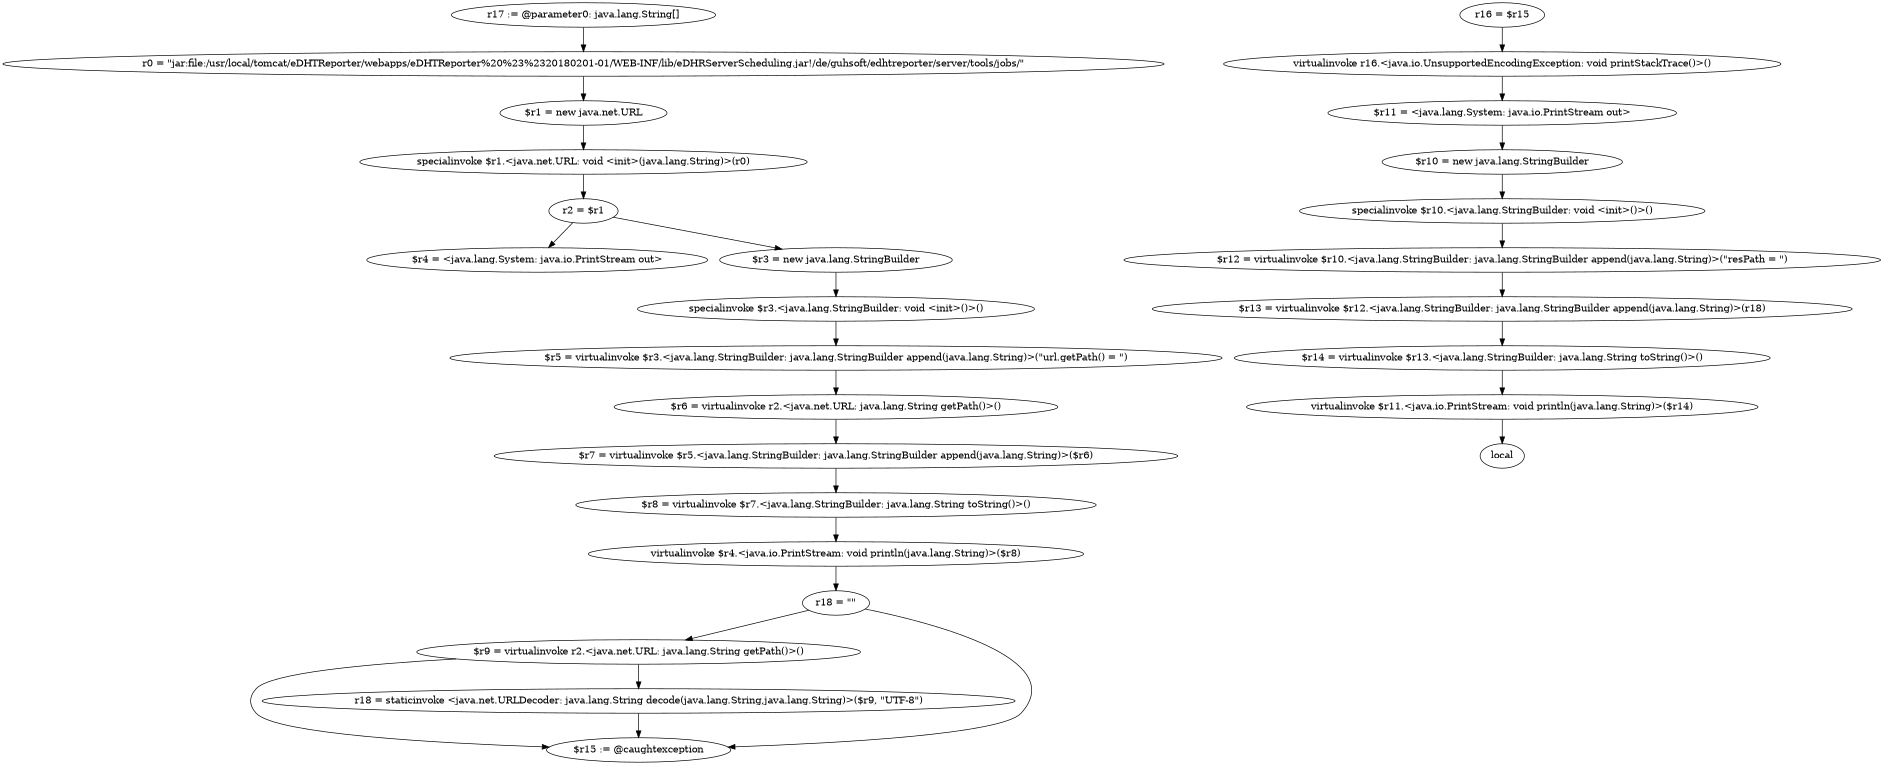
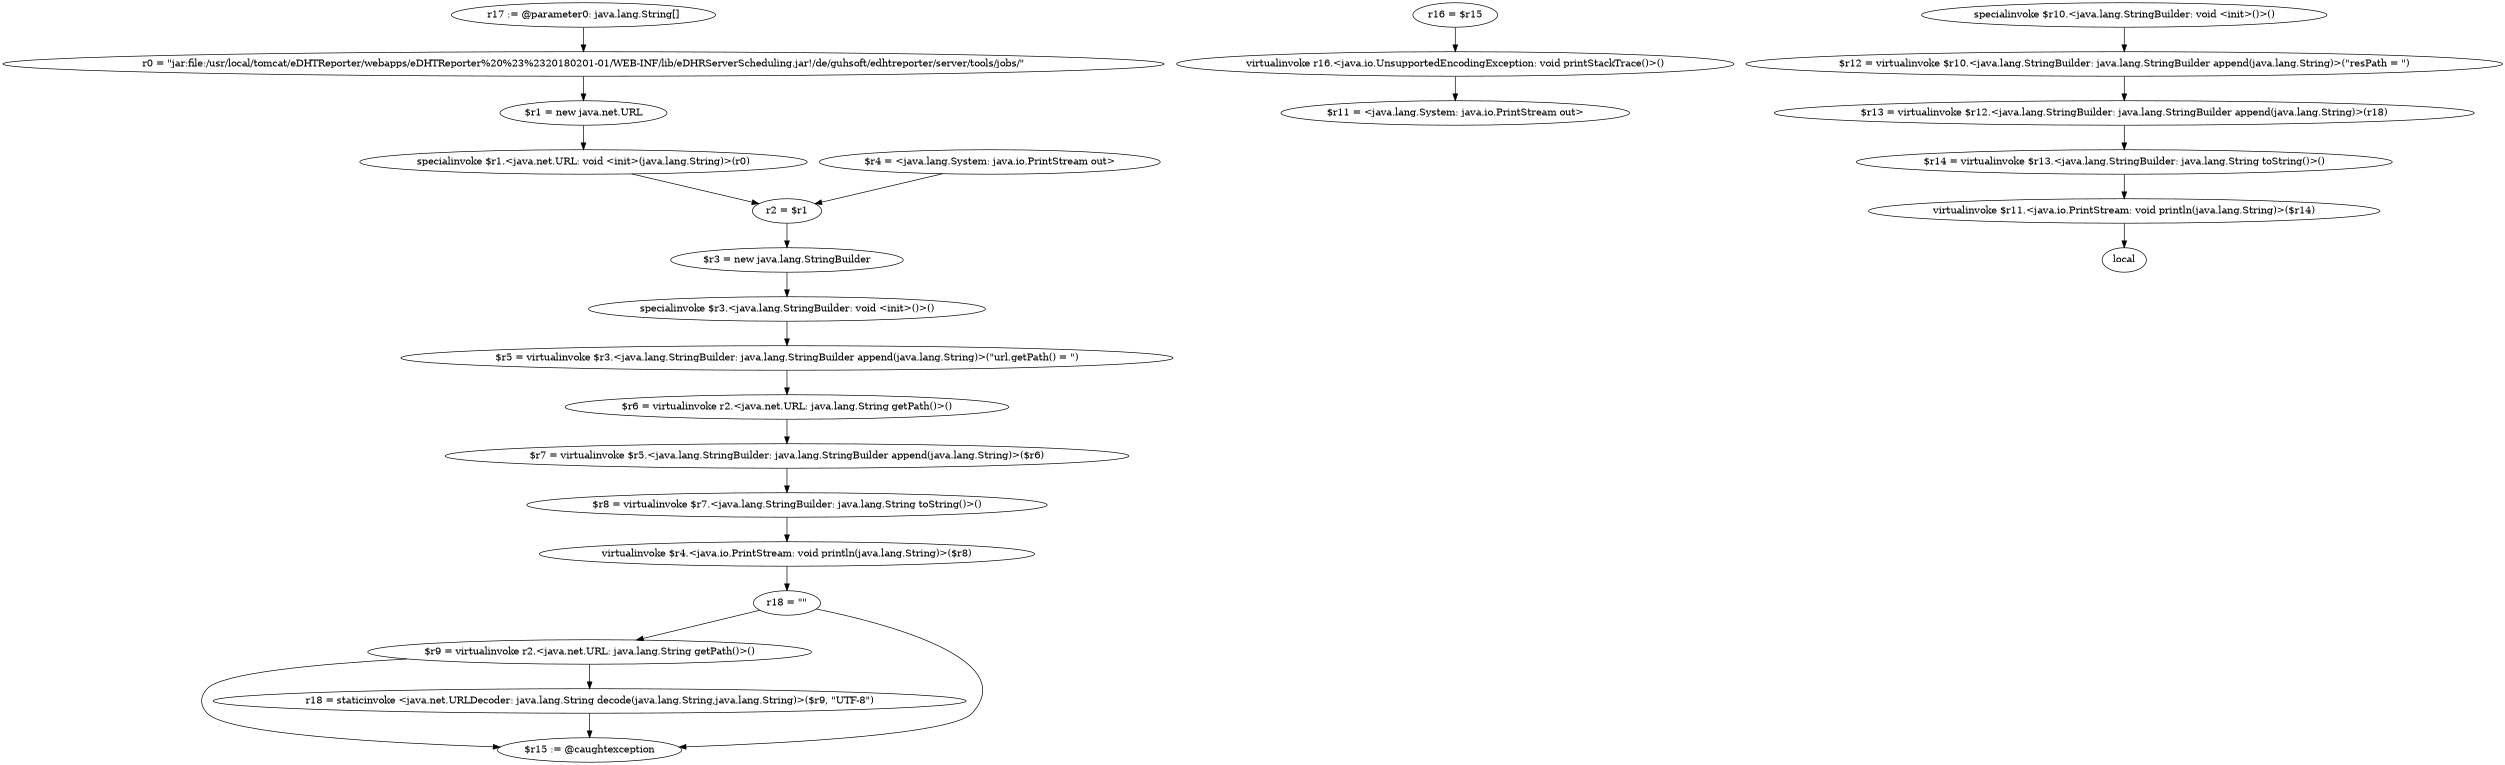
node "$r10 = new java.lang.StringBuilder": removed
edge "r2 = $r1" -> "$r4 = <java.lang.System: java.io.PrintStream out>": reversed
